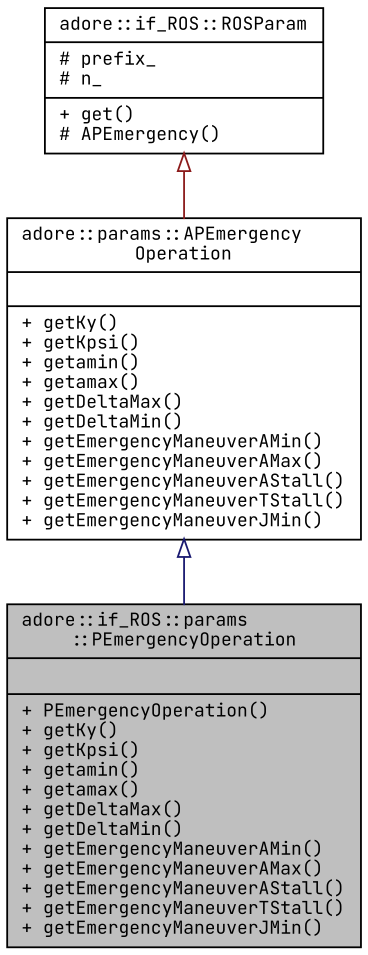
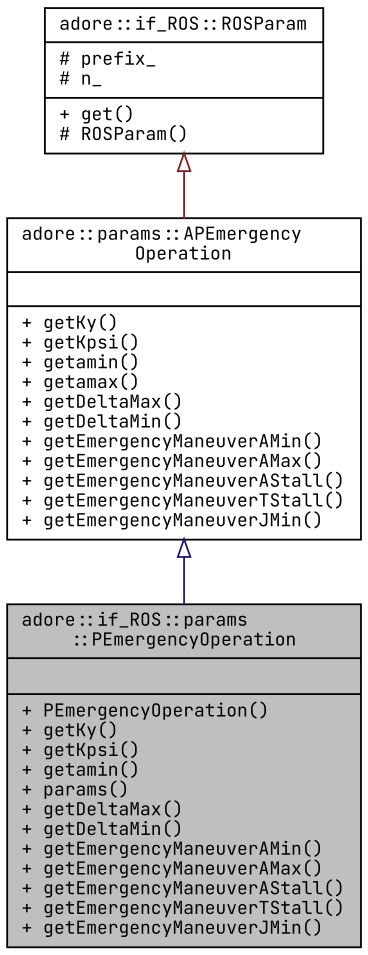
node "adore::if_ROS::ROSParam": text "# APEmergency()" -> "# ROSParam()"
node "adore::if_ROS::params": text "+ getamax()" -> "+ params()"
